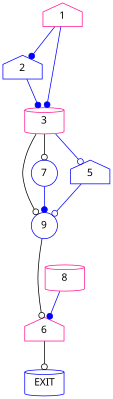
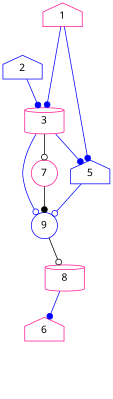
edge "1" -> "2": now "1" -> "5"
edge "3" -> "5": arrowhead odot -> dot
edge "3" -> "9": color black -> blue
node "7": color blue -> deeppink
edge "7" -> "9": color blue -> black
edge "9" -> "6": now "9" -> "8"
node "EXIT": removed
